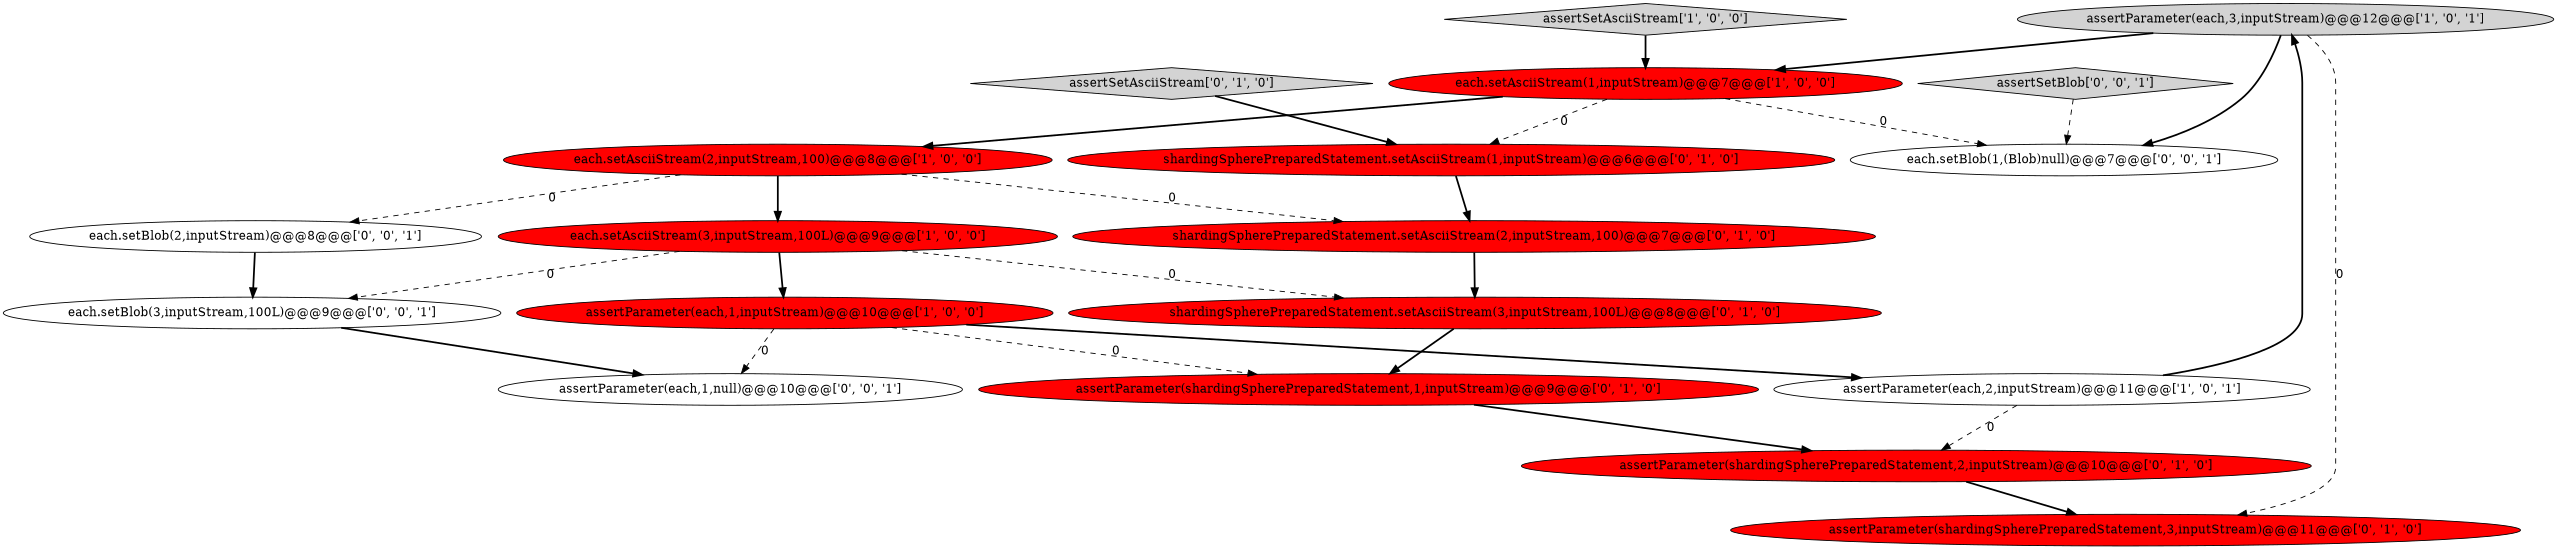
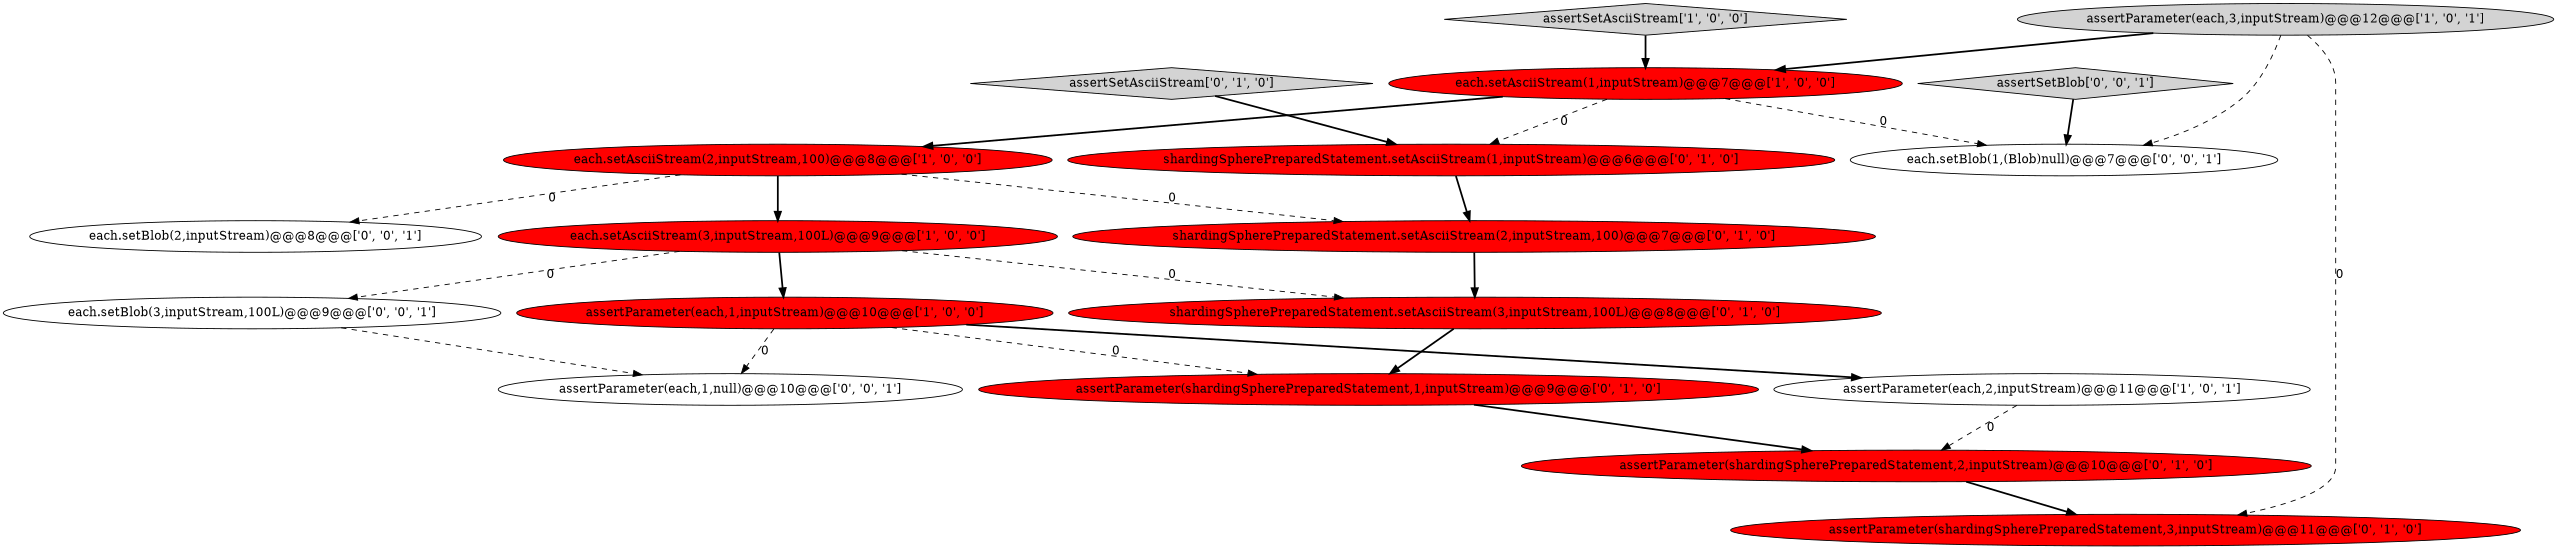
edge "assertParameter(each,3,inputStream)@@@12@@@['1', '0', '1']" -> "each.setBlob(1,(Blob)null)@@@7@@@['0', '0', '1']": style bold -> dashed
edge "assertSetBlob['0', '0', '1']" -> "each.setBlob(1,(Blob)null)@@@7@@@['0', '0', '1']": style dashed -> bold
edge "assertParameter(each,2,inputStream)@@@11@@@['1', '0', '1']" -> "assertParameter(each,3,inputStream)@@@12@@@['1', '0', '1']": removed
edge "each.setBlob(2,inputStream)@@@8@@@['0', '0', '1']" -> "each.setBlob(3,inputStream,100L)@@@9@@@['0', '0', '1']": removed
edge "each.setBlob(3,inputStream,100L)@@@9@@@['0', '0', '1']" -> "assertParameter(each,1,null)@@@10@@@['0', '0', '1']": style bold -> dashed
